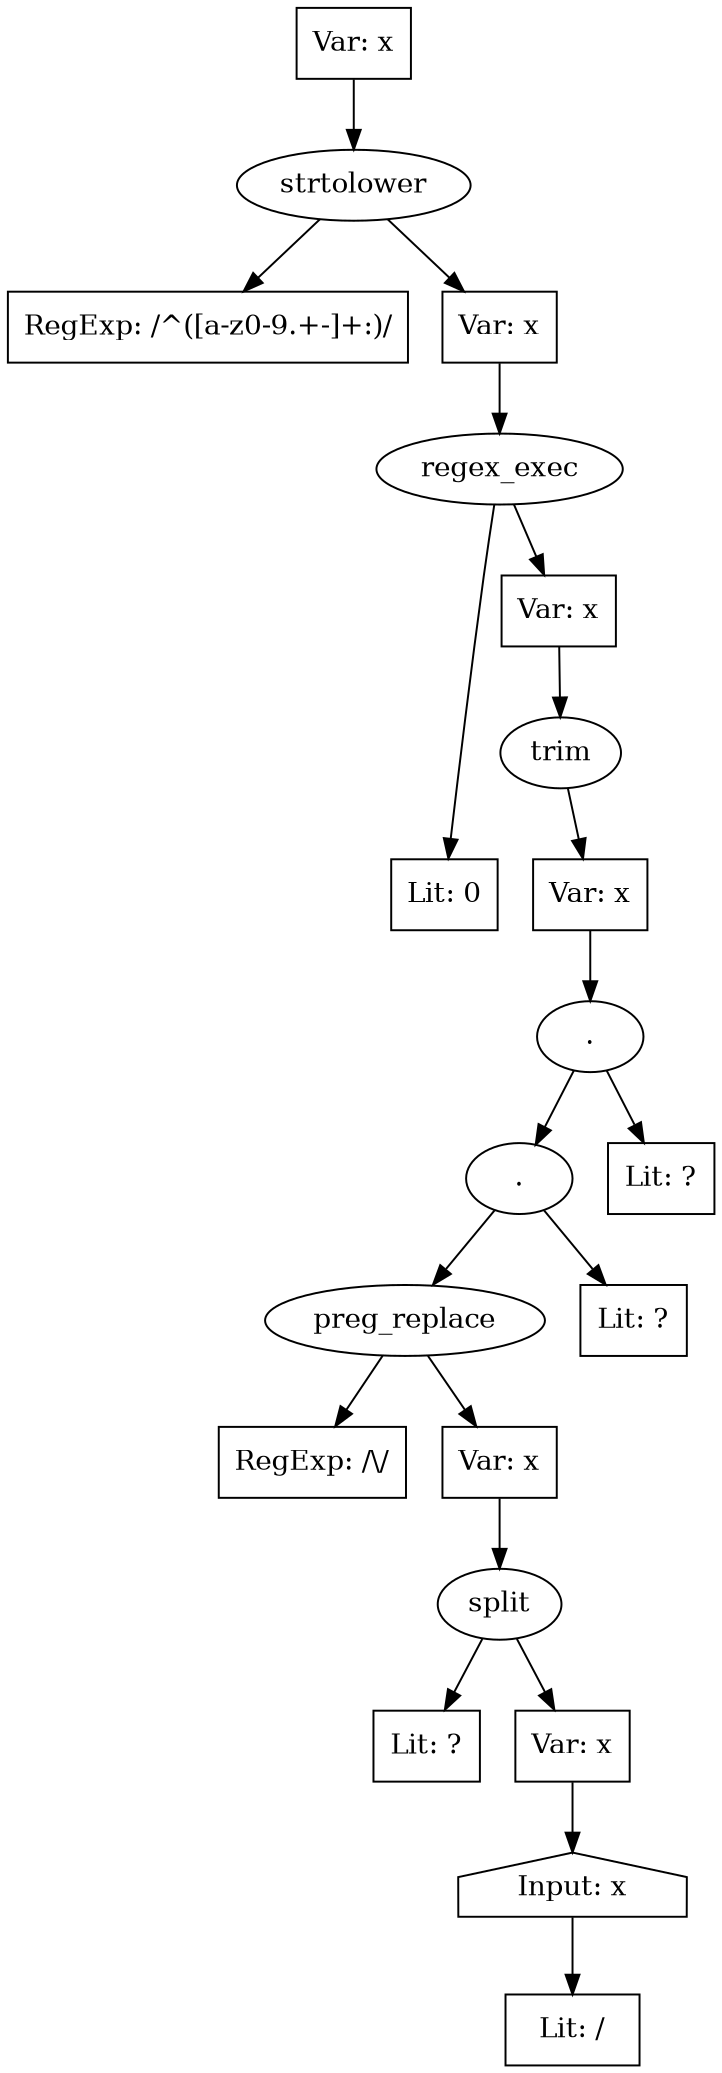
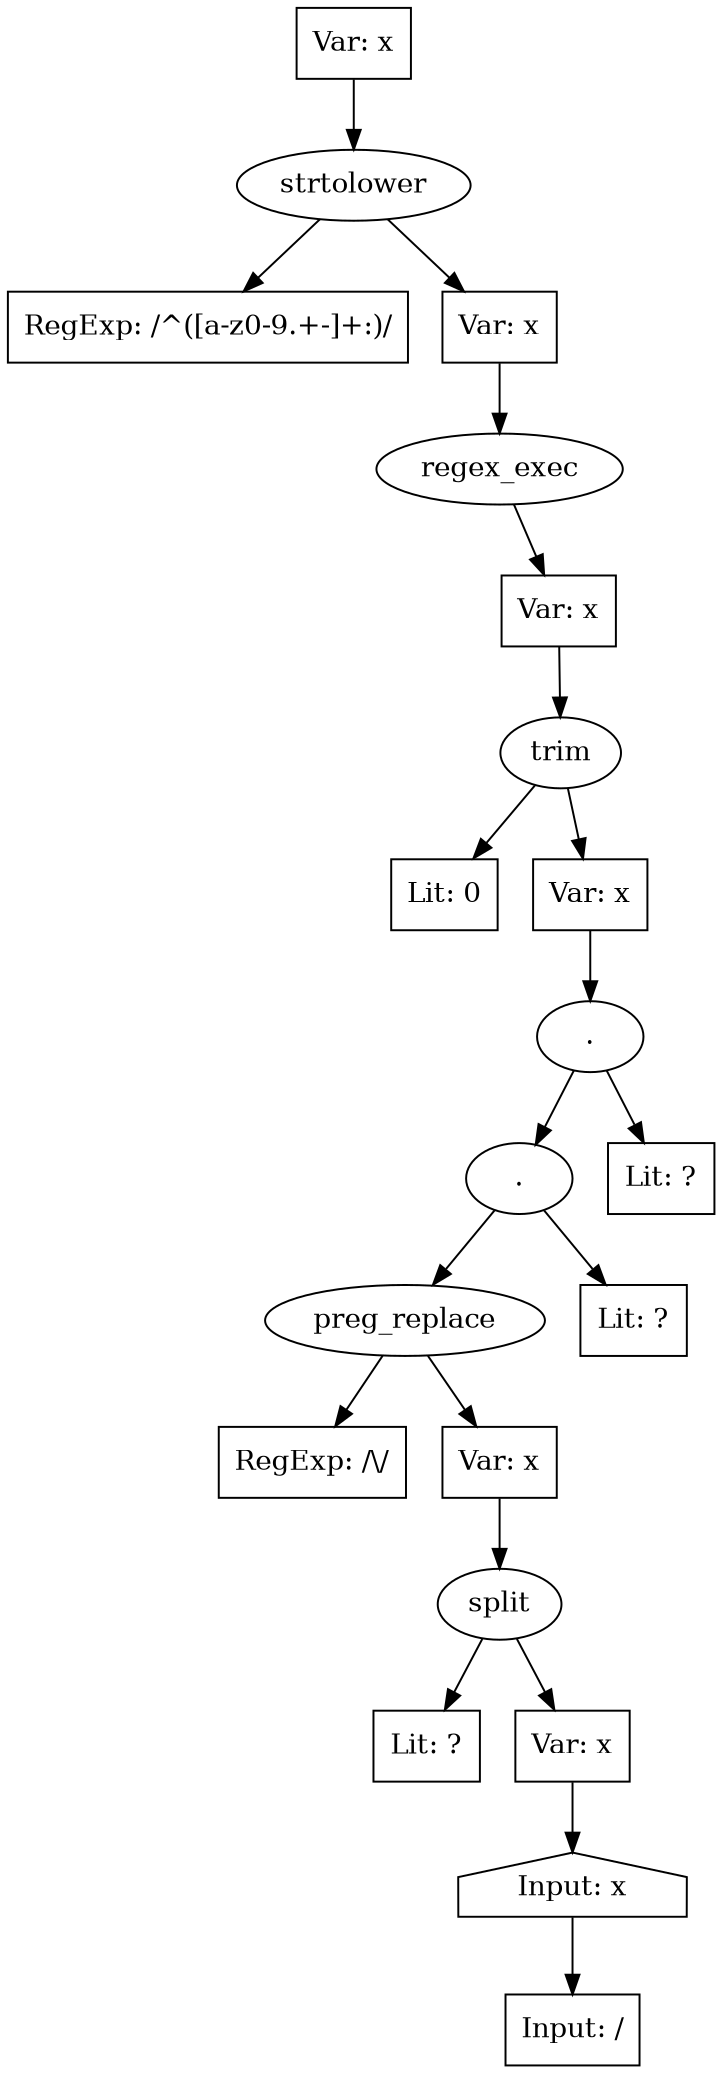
edge "regex_exec" -> "Lit: 0": now "trim" -> "Lit: 0"
node "Lit: /": label "Lit: /" -> "Input: /"
